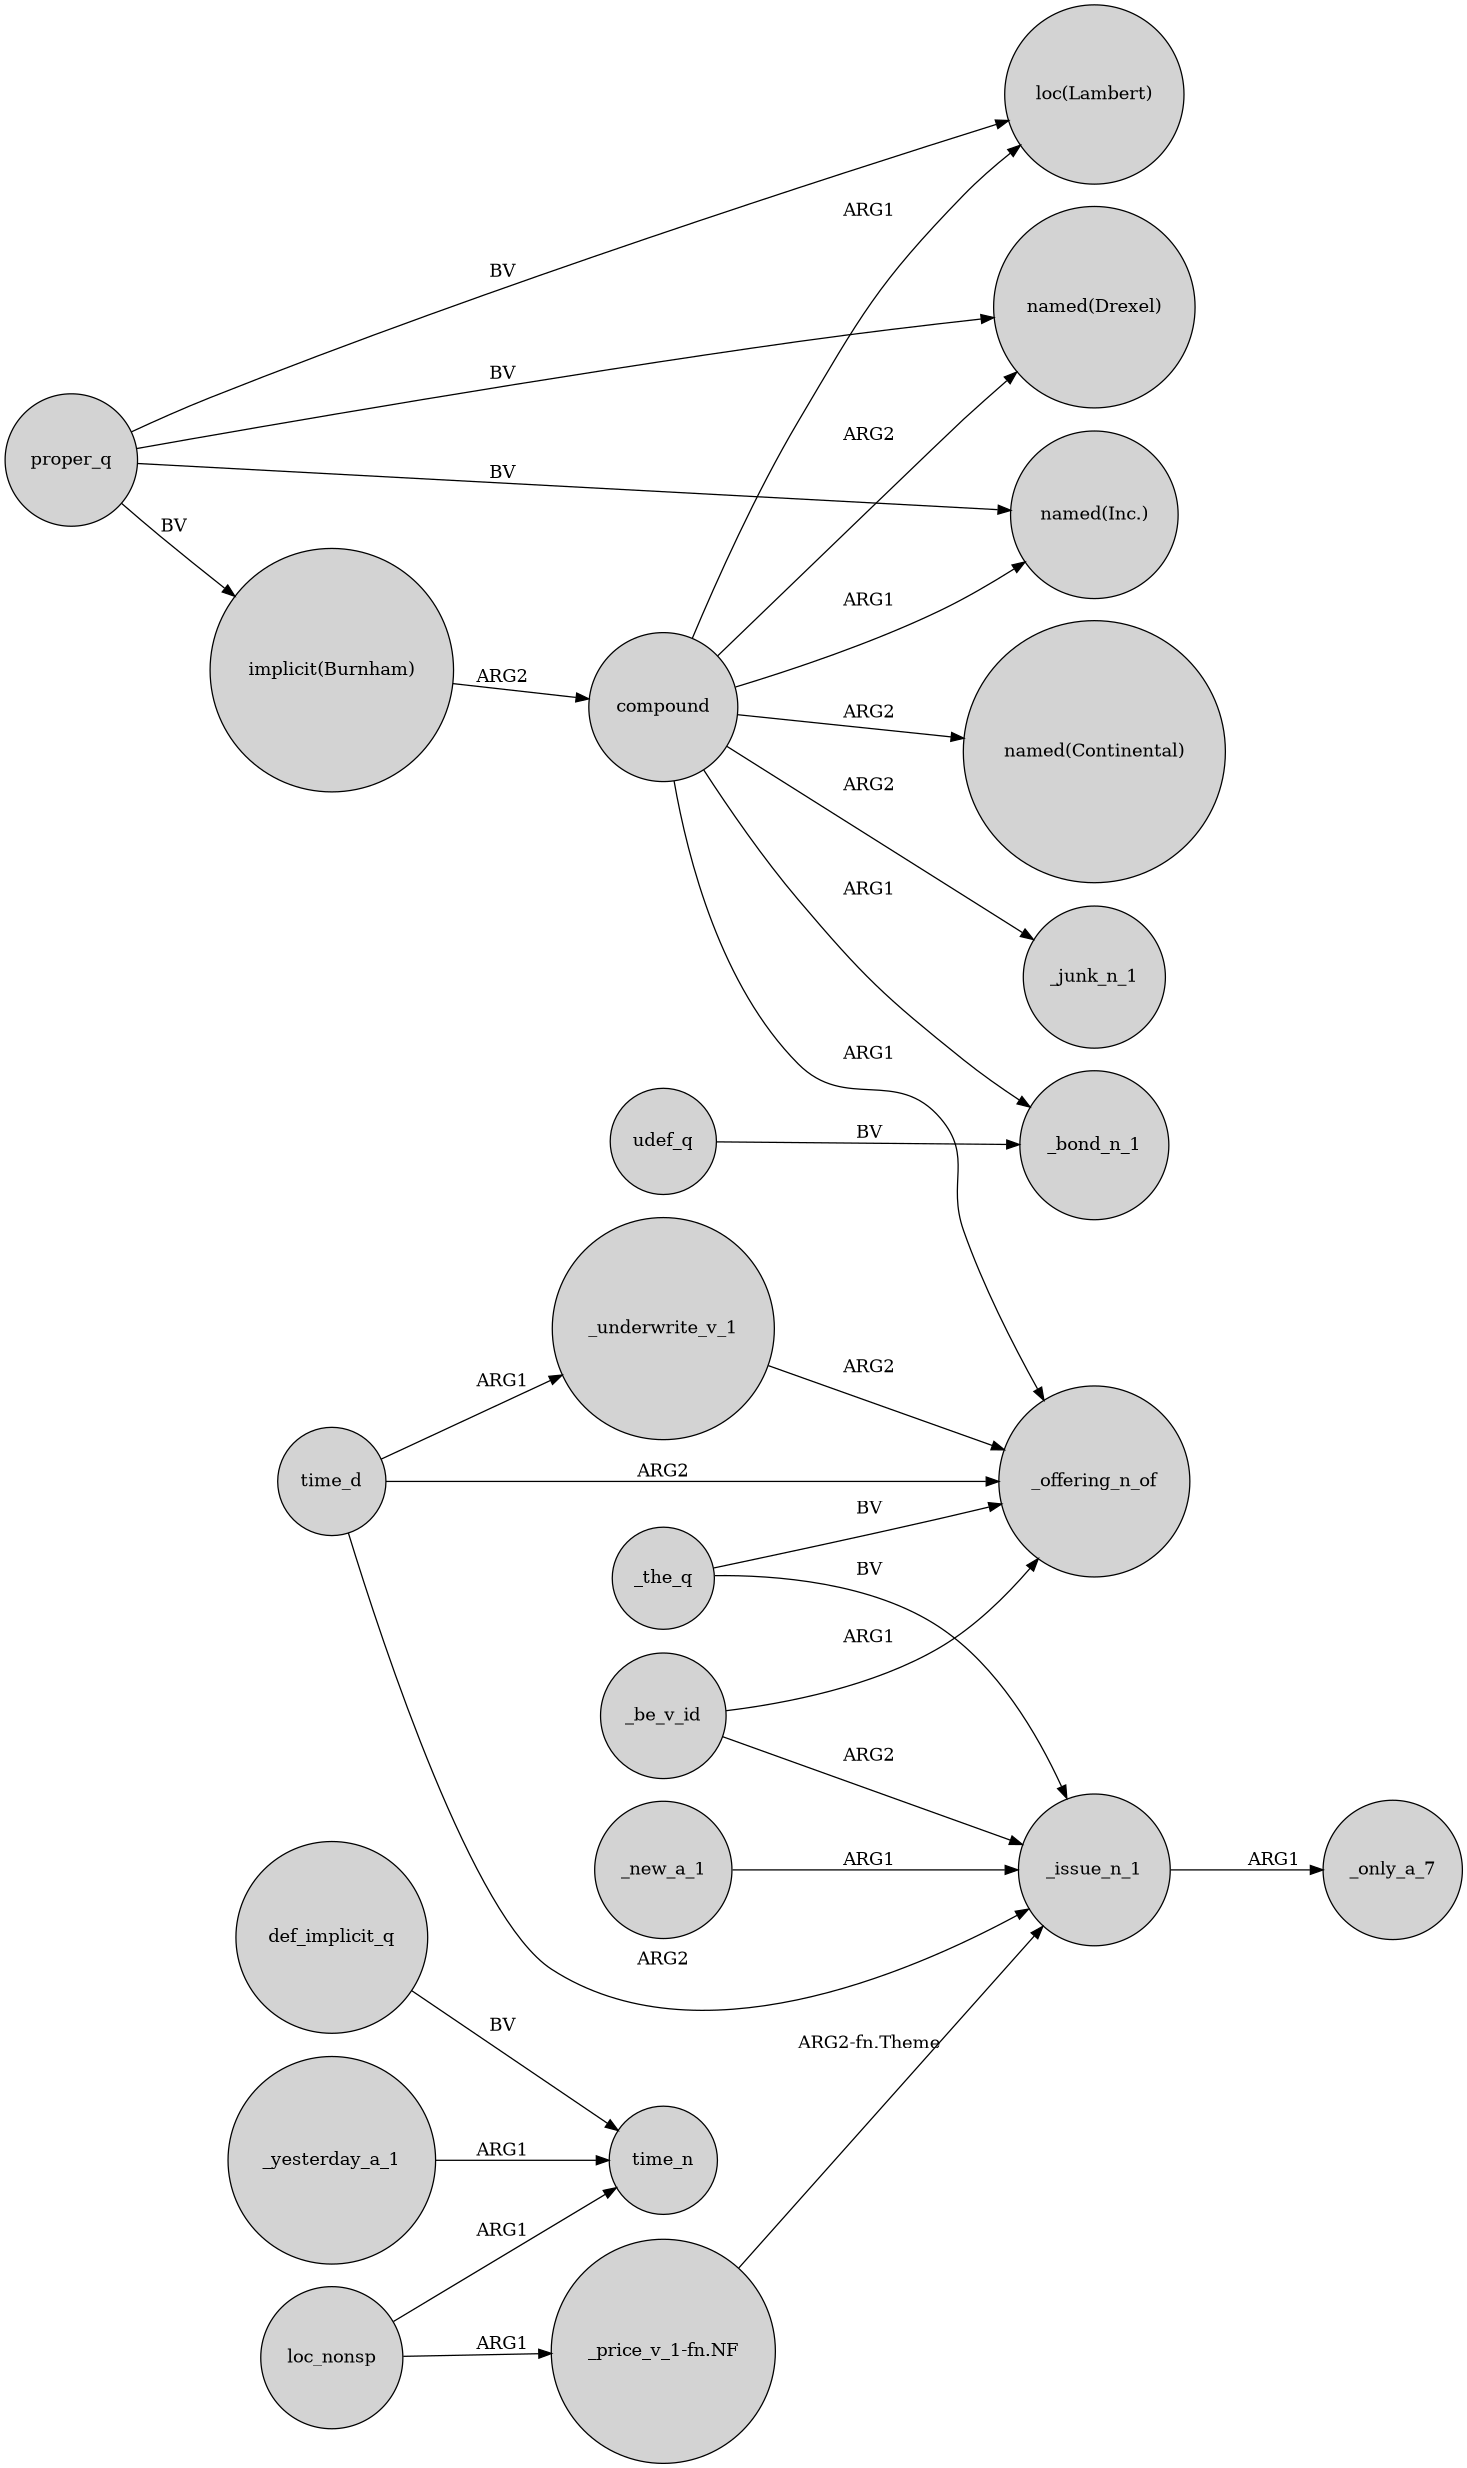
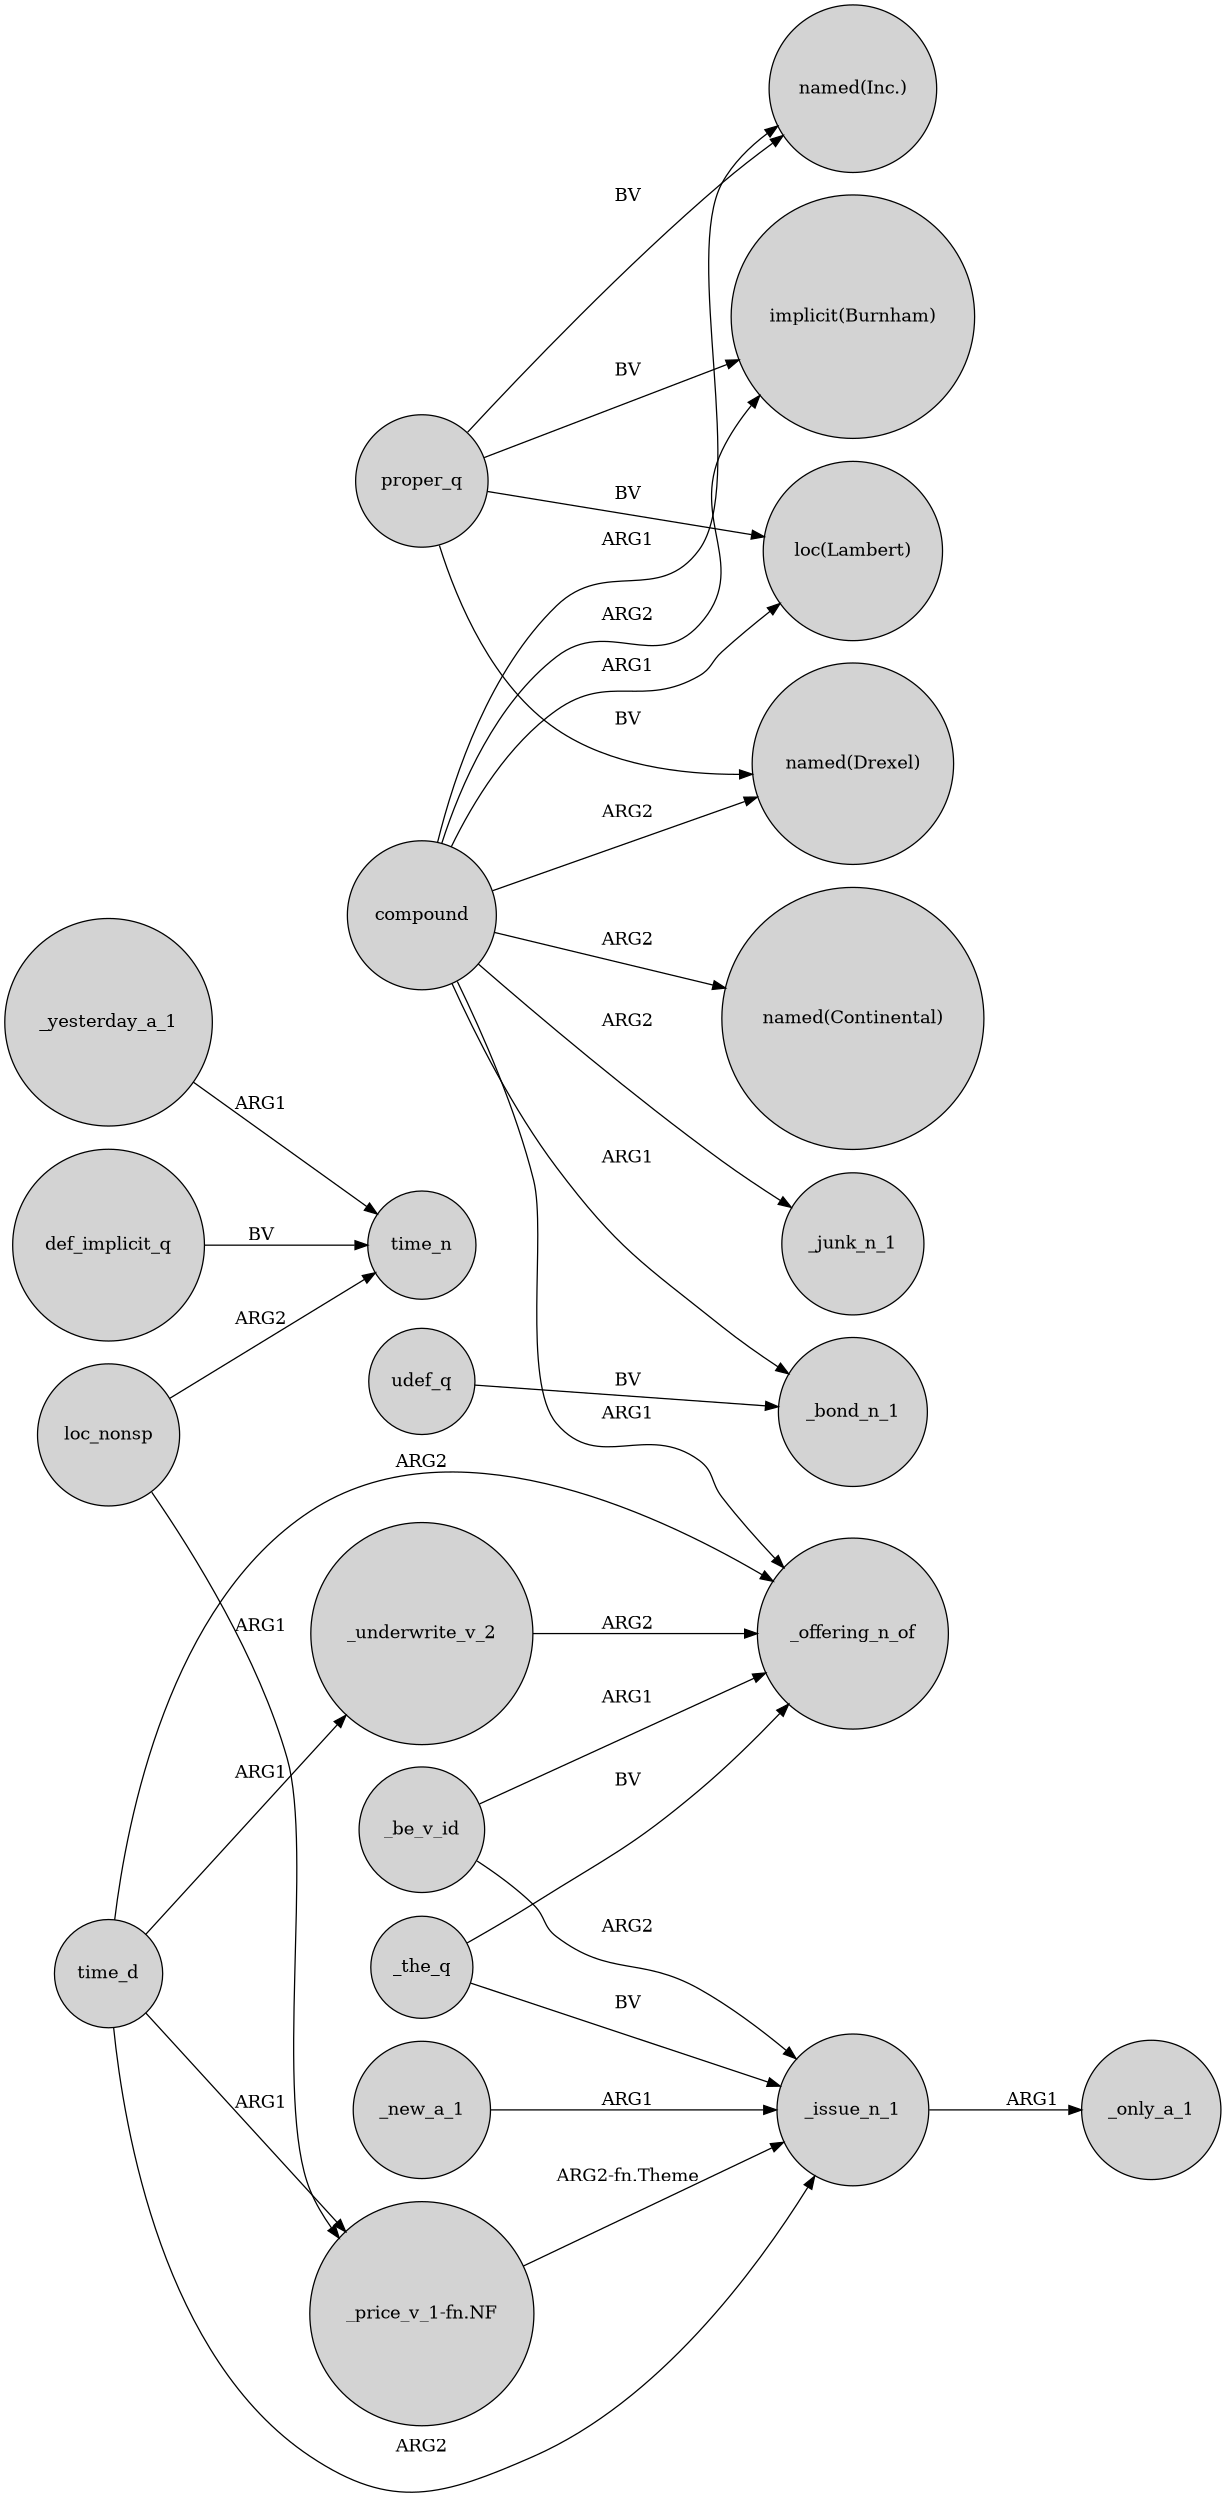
edge "implicit(Burnham)" -> "compound": reversed
node "_underwrite_v_1": label "_underwrite_v_1" -> "_underwrite_v_2"
node "_only_a_7": label "_only_a_7" -> "_only_a_1"
edge "time_d" -> "_price_v_1-fn.NF": added, label "ARG1"
edge "loc_nonsp" -> "time_n": label "ARG1" -> "ARG2"
